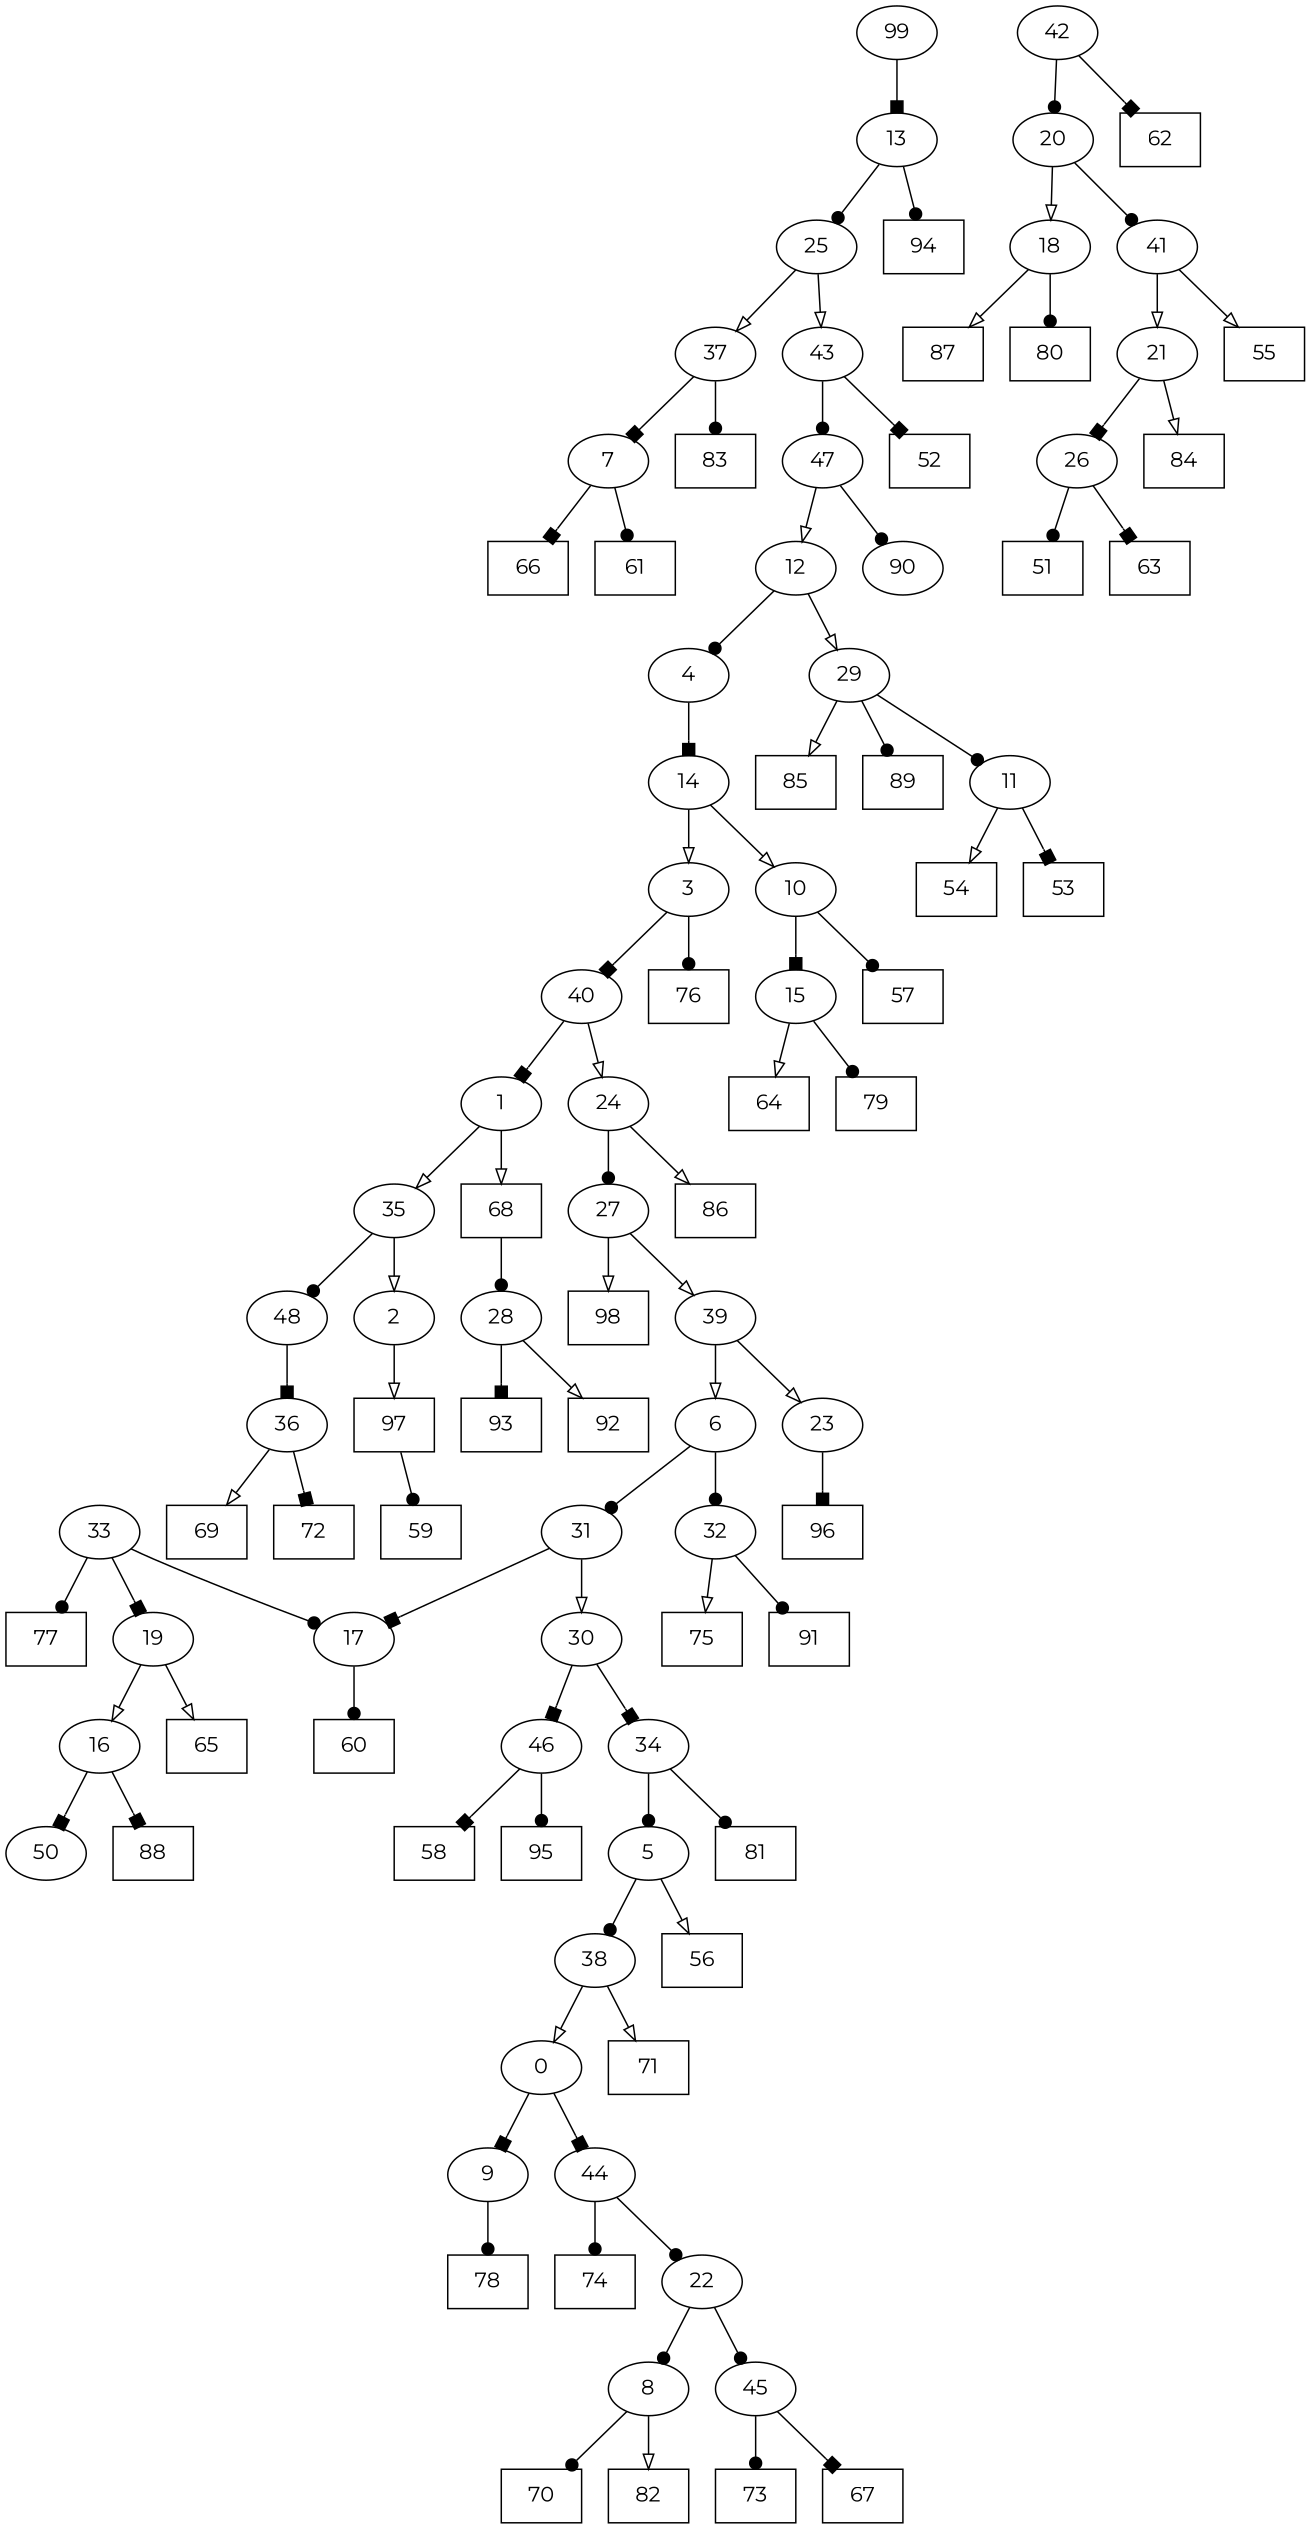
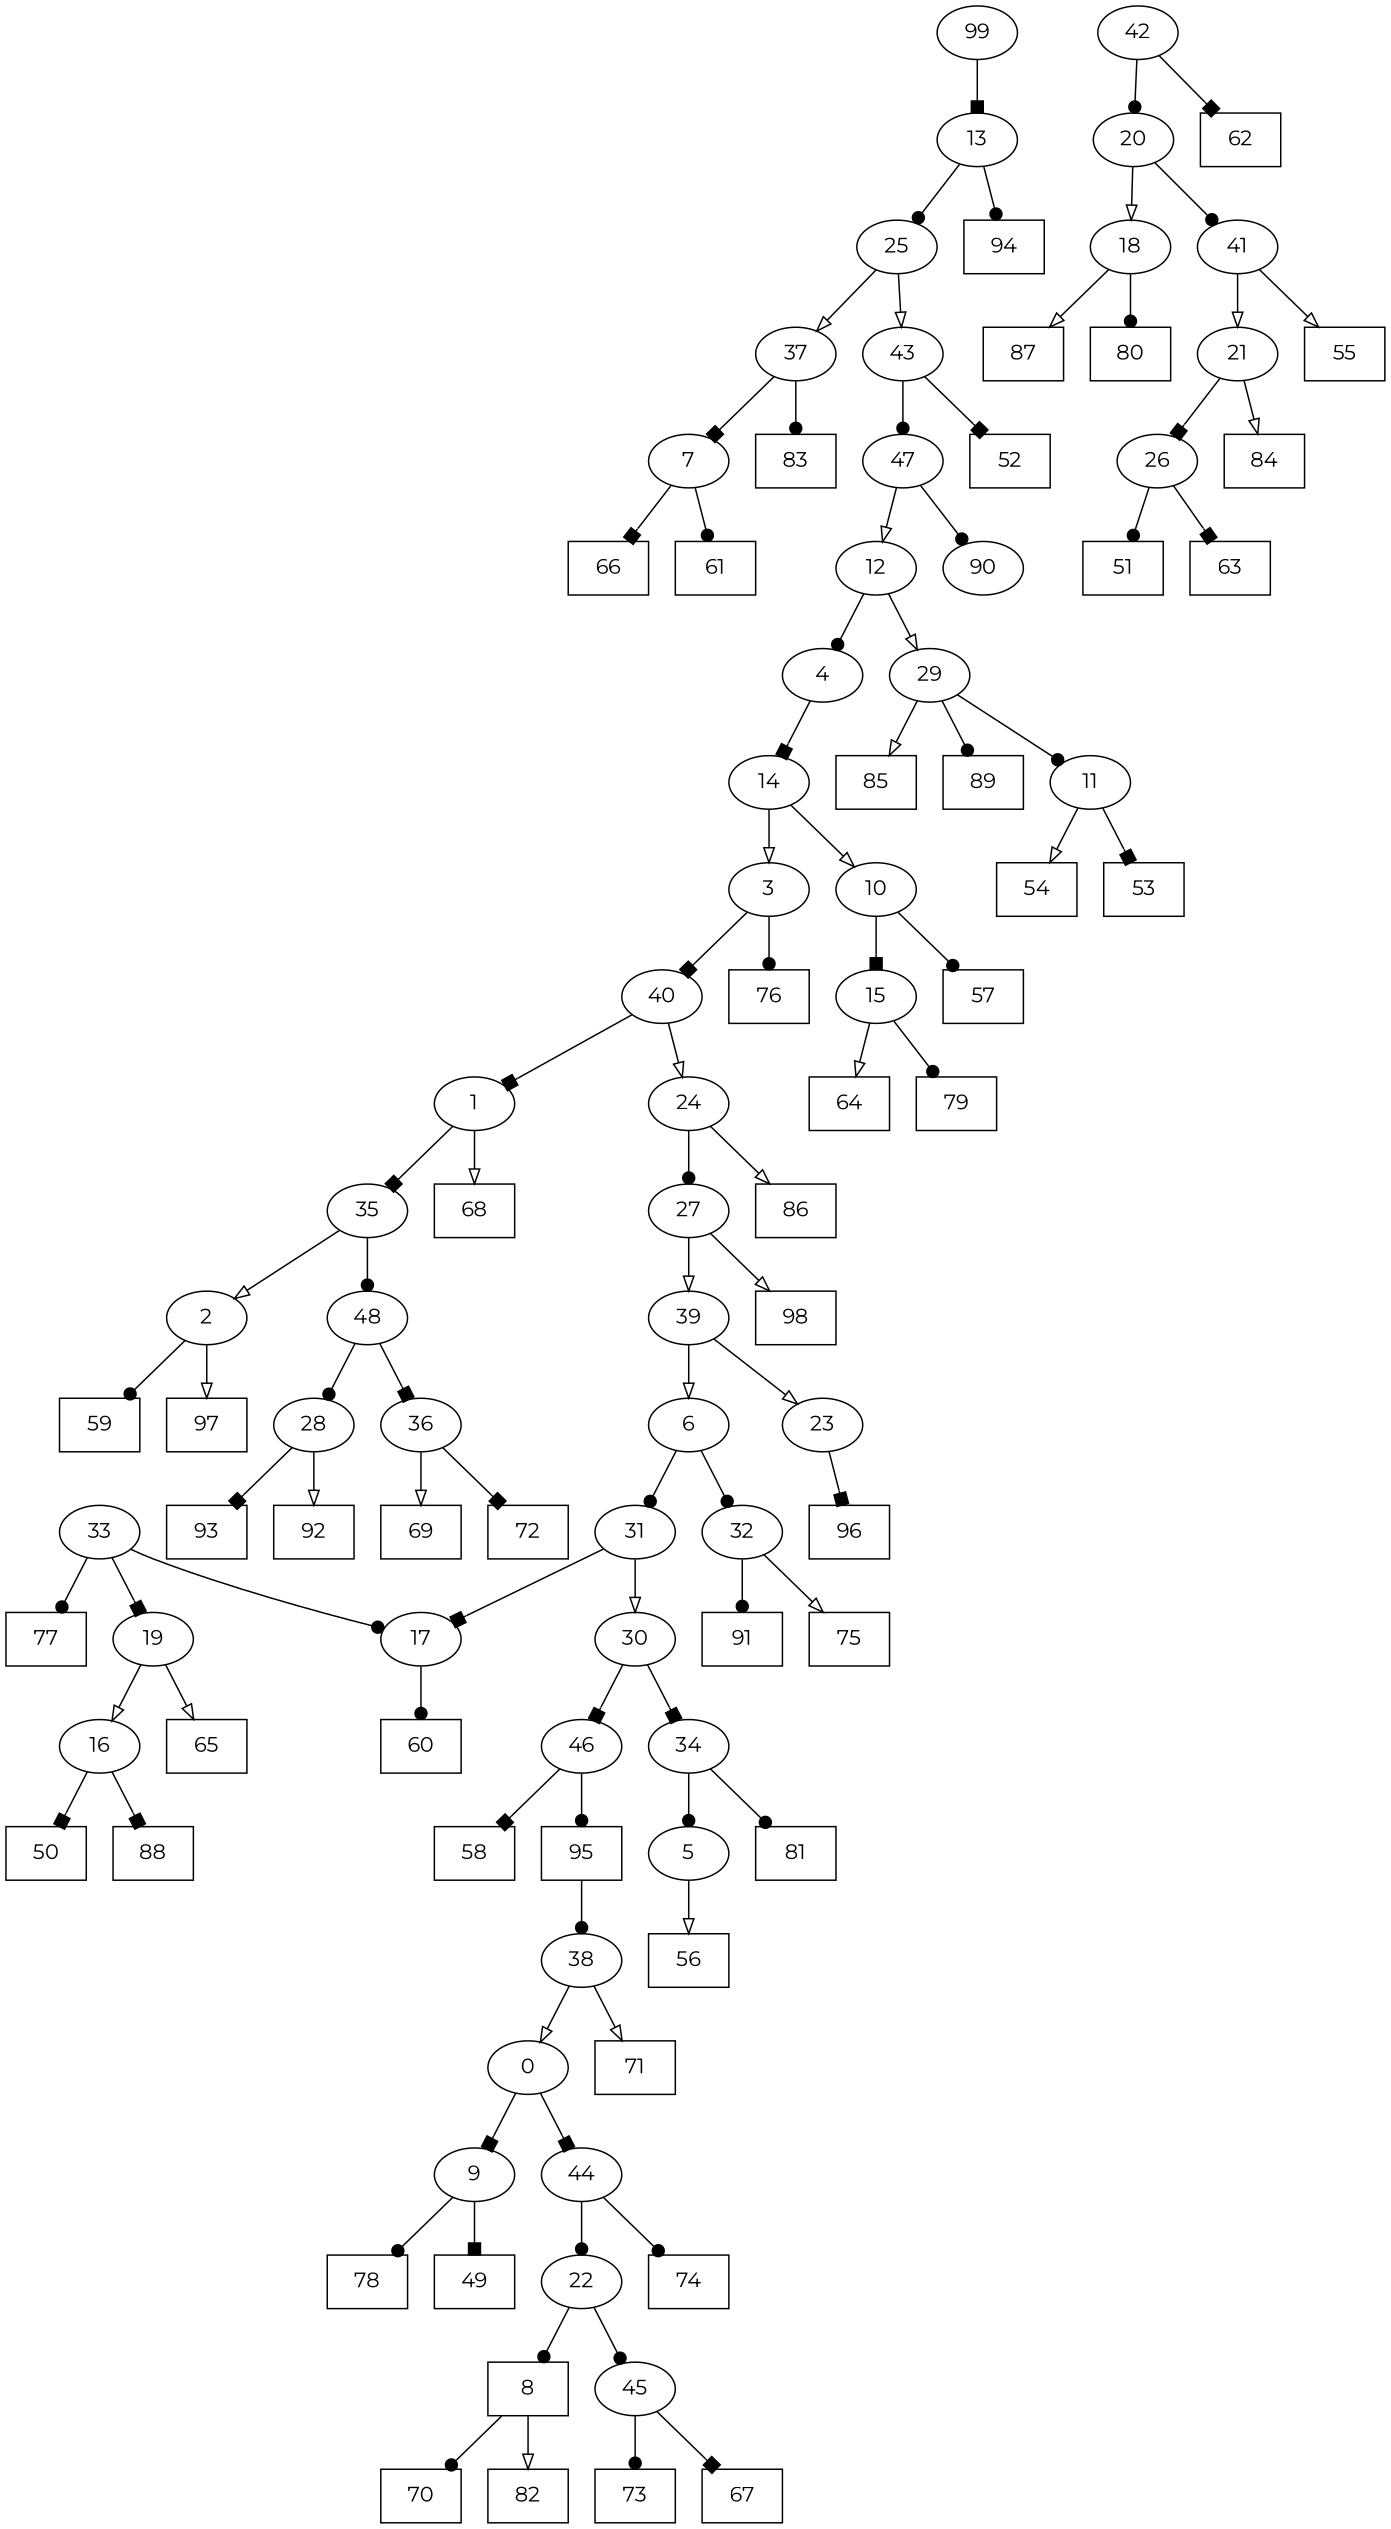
edge "1" -> "35": arrowhead onormal -> box
edge "68" -> "28": now "48" -> "28"
edge "97" -> "59": now "2" -> "59"
node "50": shape ellipse -> box
edge "5" -> "38": now "95" -> "38"
node "49": added
node "8": shape ellipse -> box
